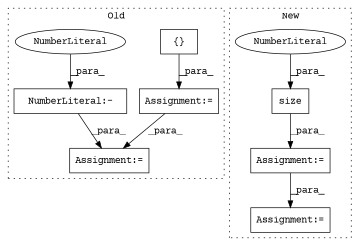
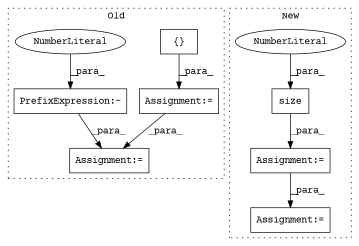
node "NumberLiteral:-": label "NumberLiteral:-" -> "PrefixExpression:-"
